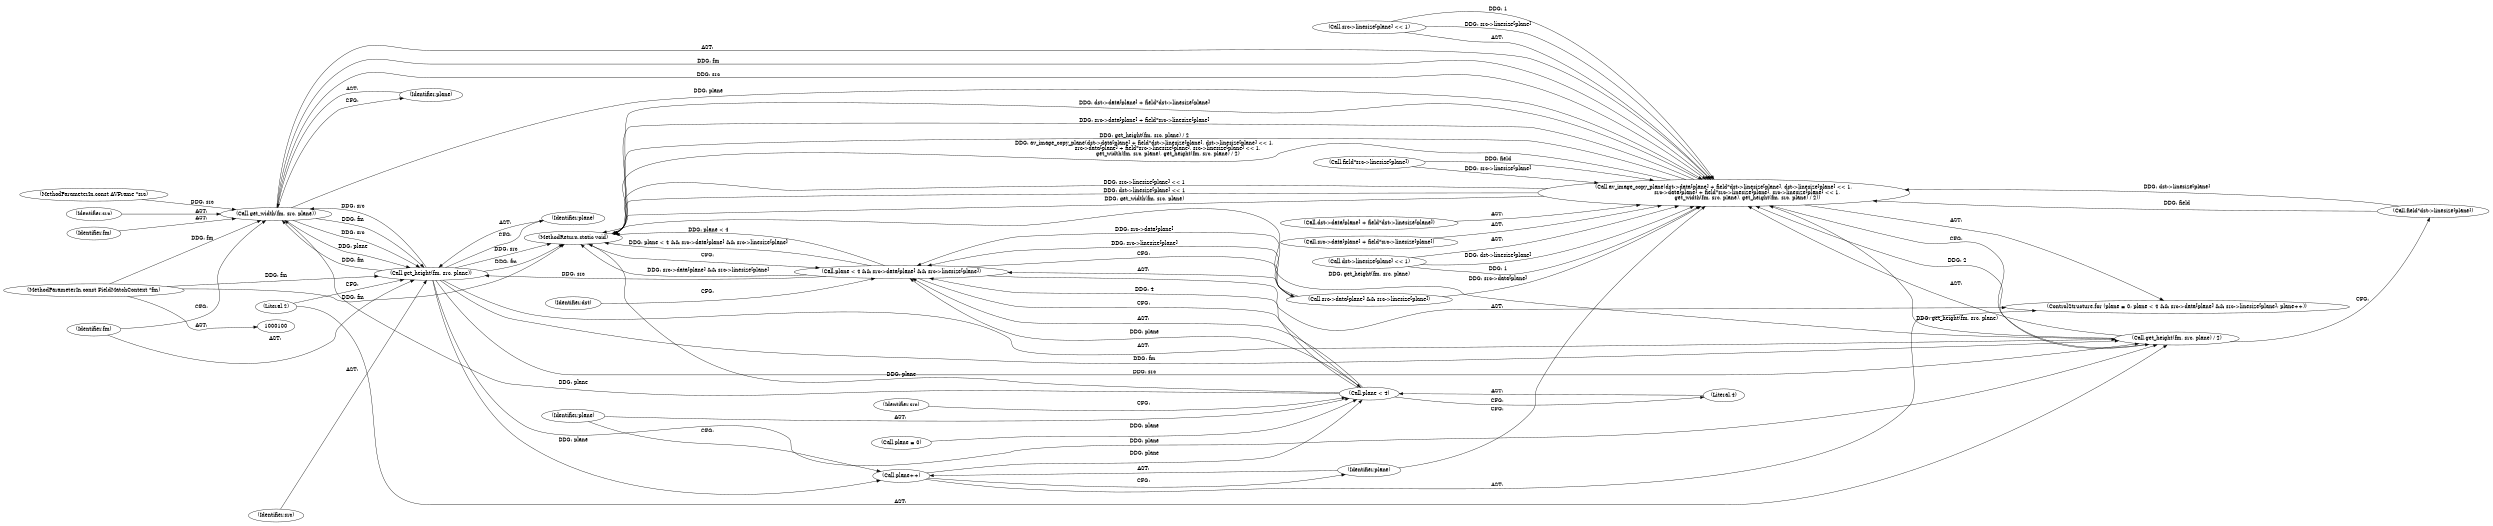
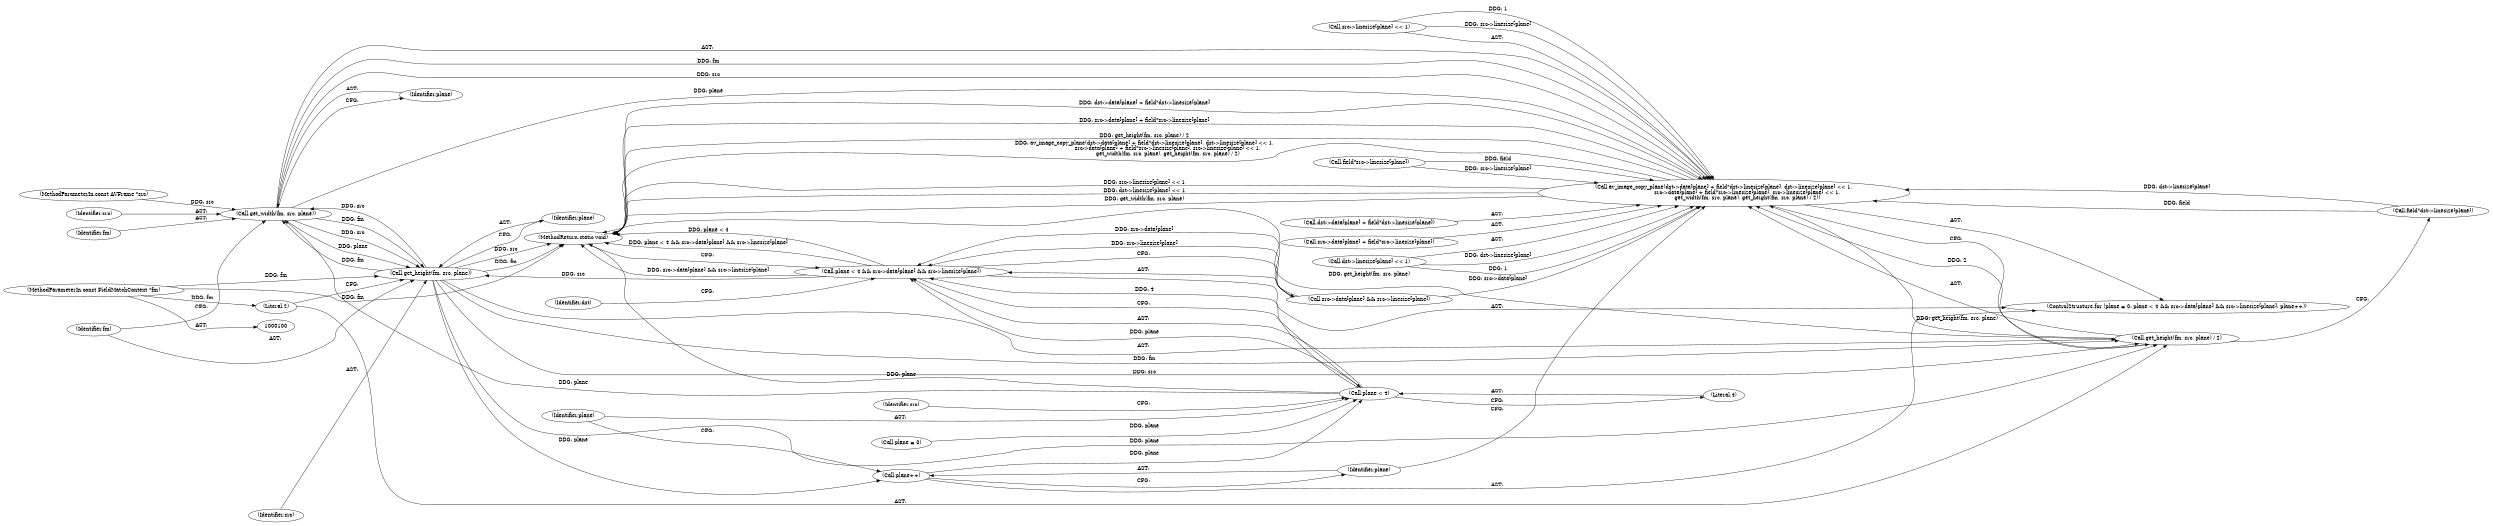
edge "(MethodParameterIn,const FieldMatchContext *fm)" -> "(Call,get_width(fm, src, plane))": now "(MethodParameterIn,const FieldMatchContext *fm)" -> "(Literal,2)"
